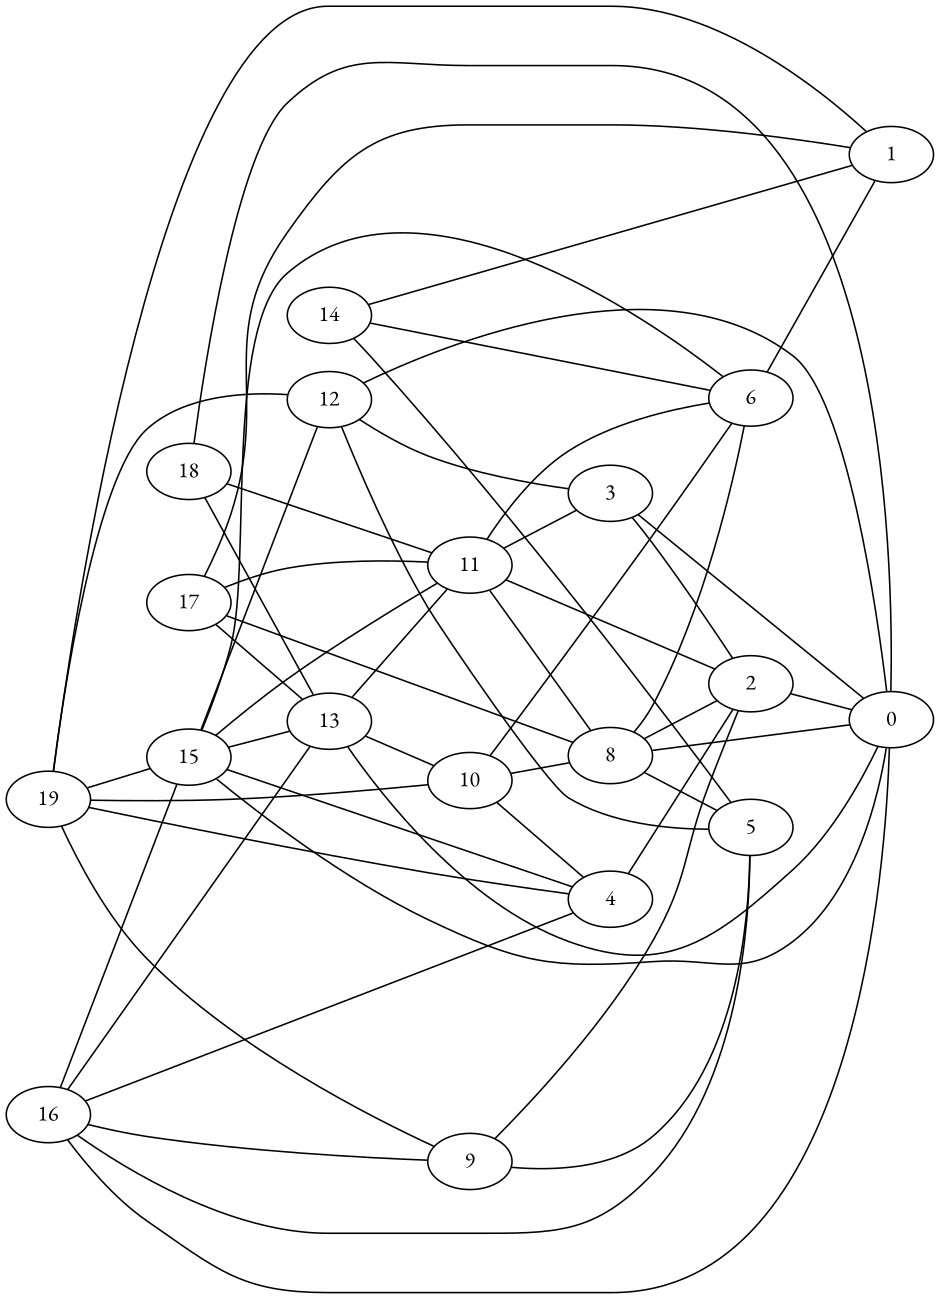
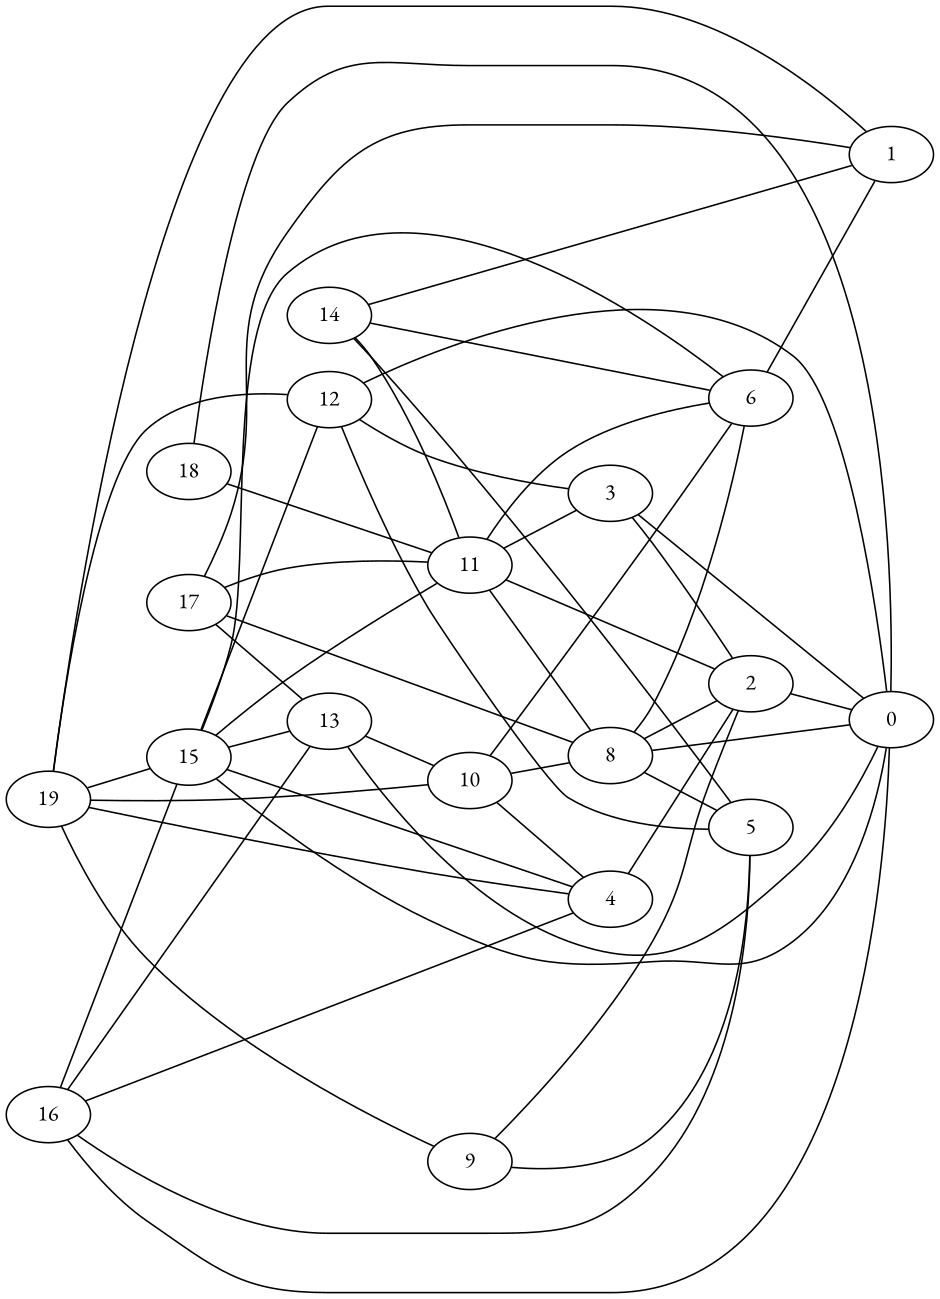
edge "18" -- "13": removed
edge "11" -- "13": now "11" -- "14"
edge "16" -- "9": removed
